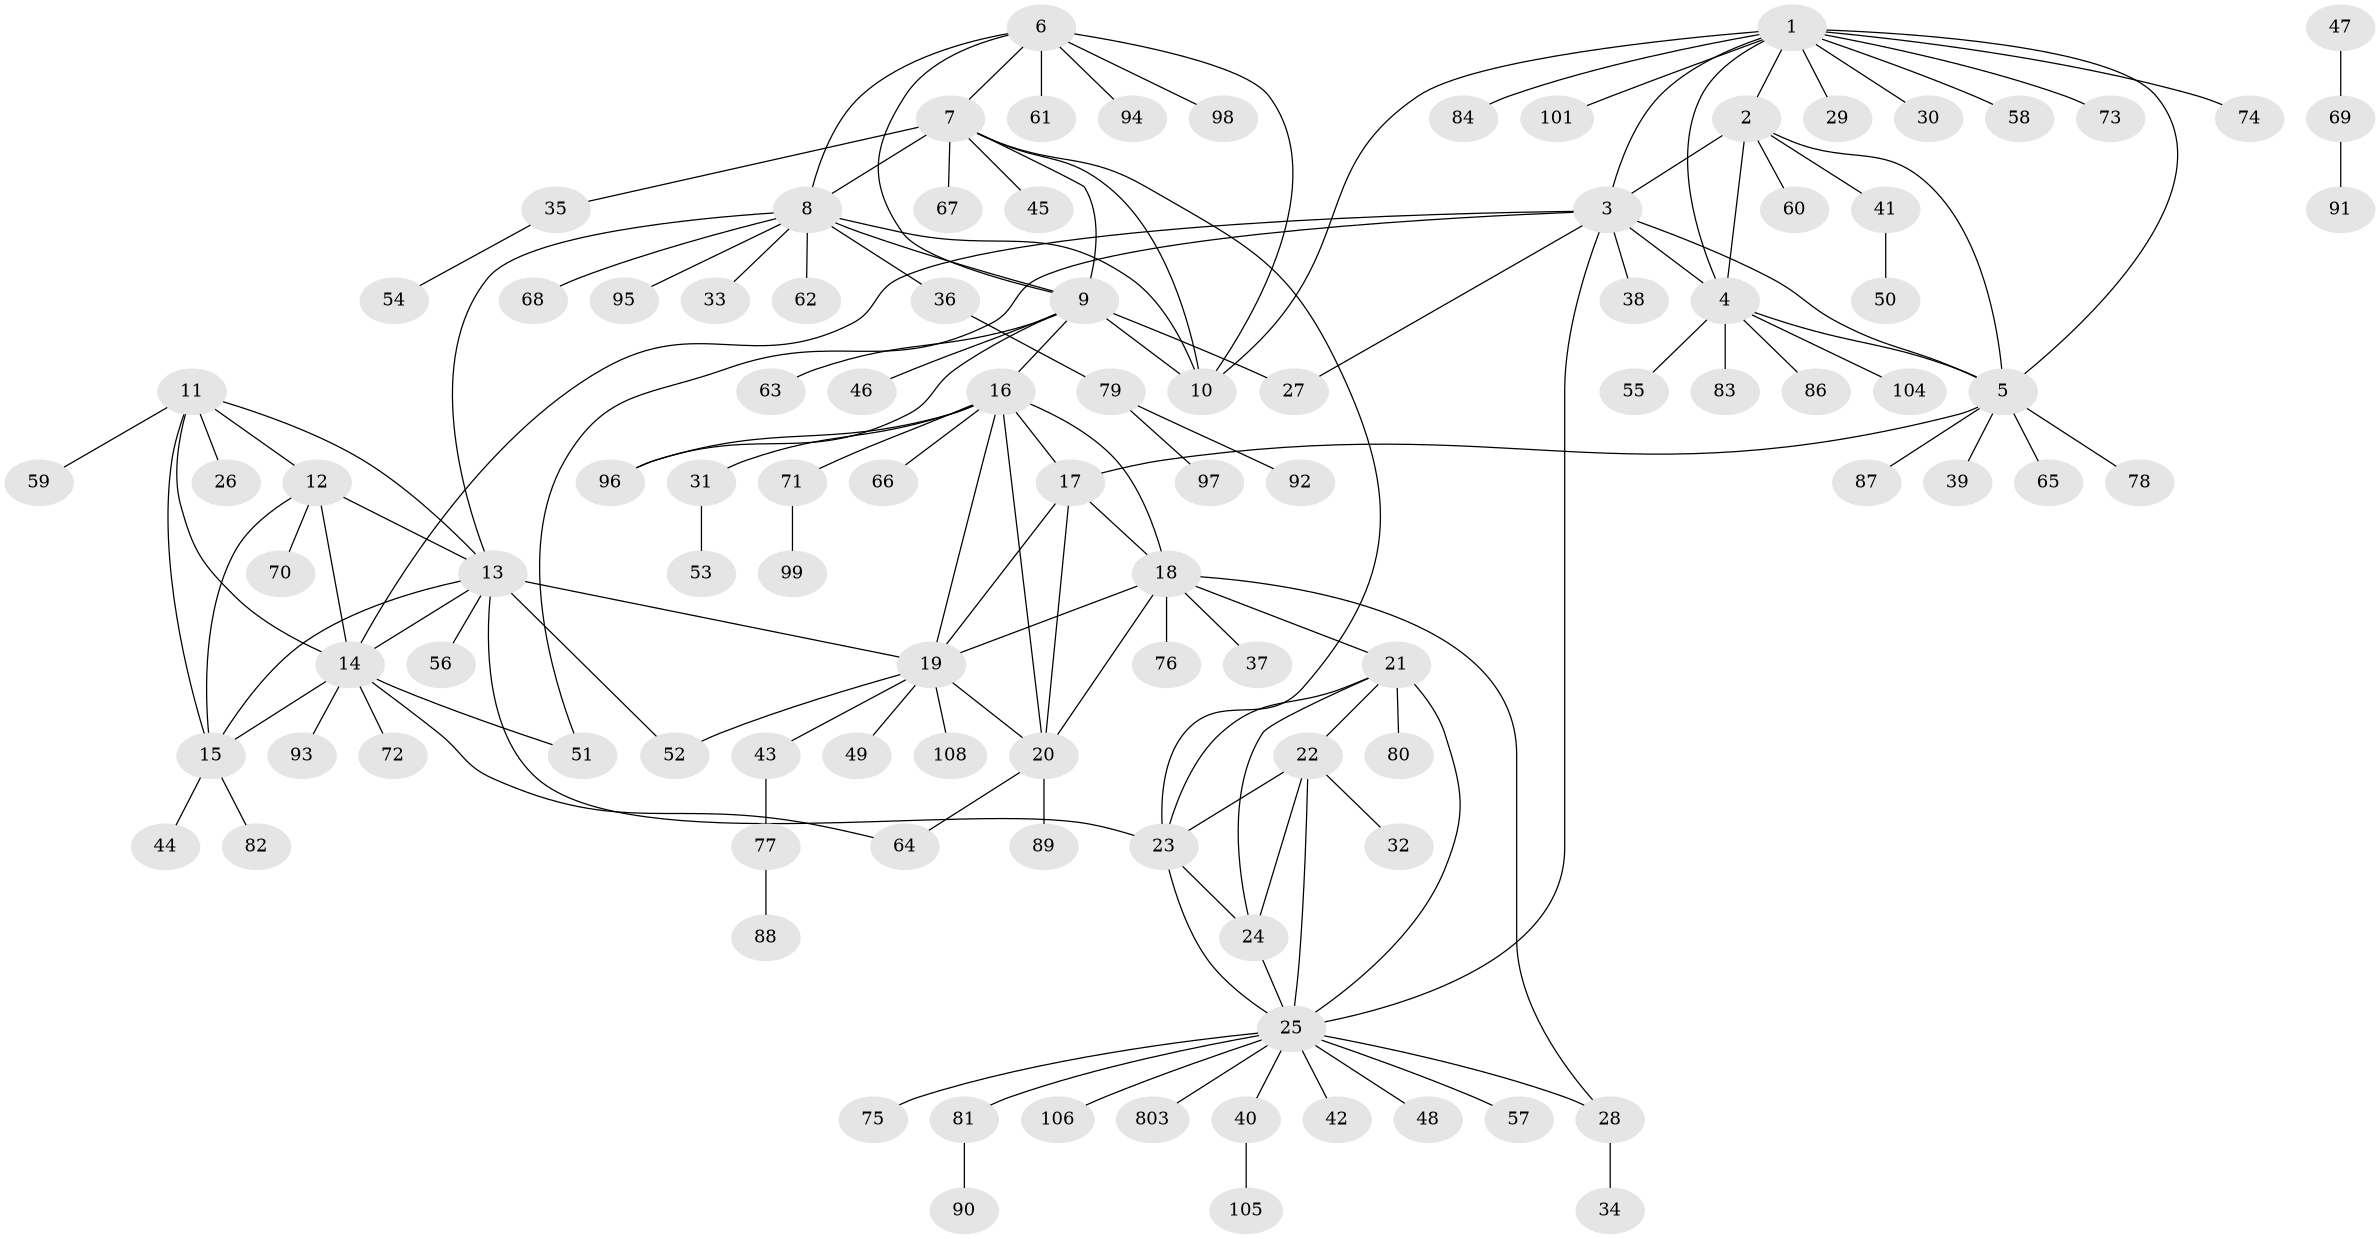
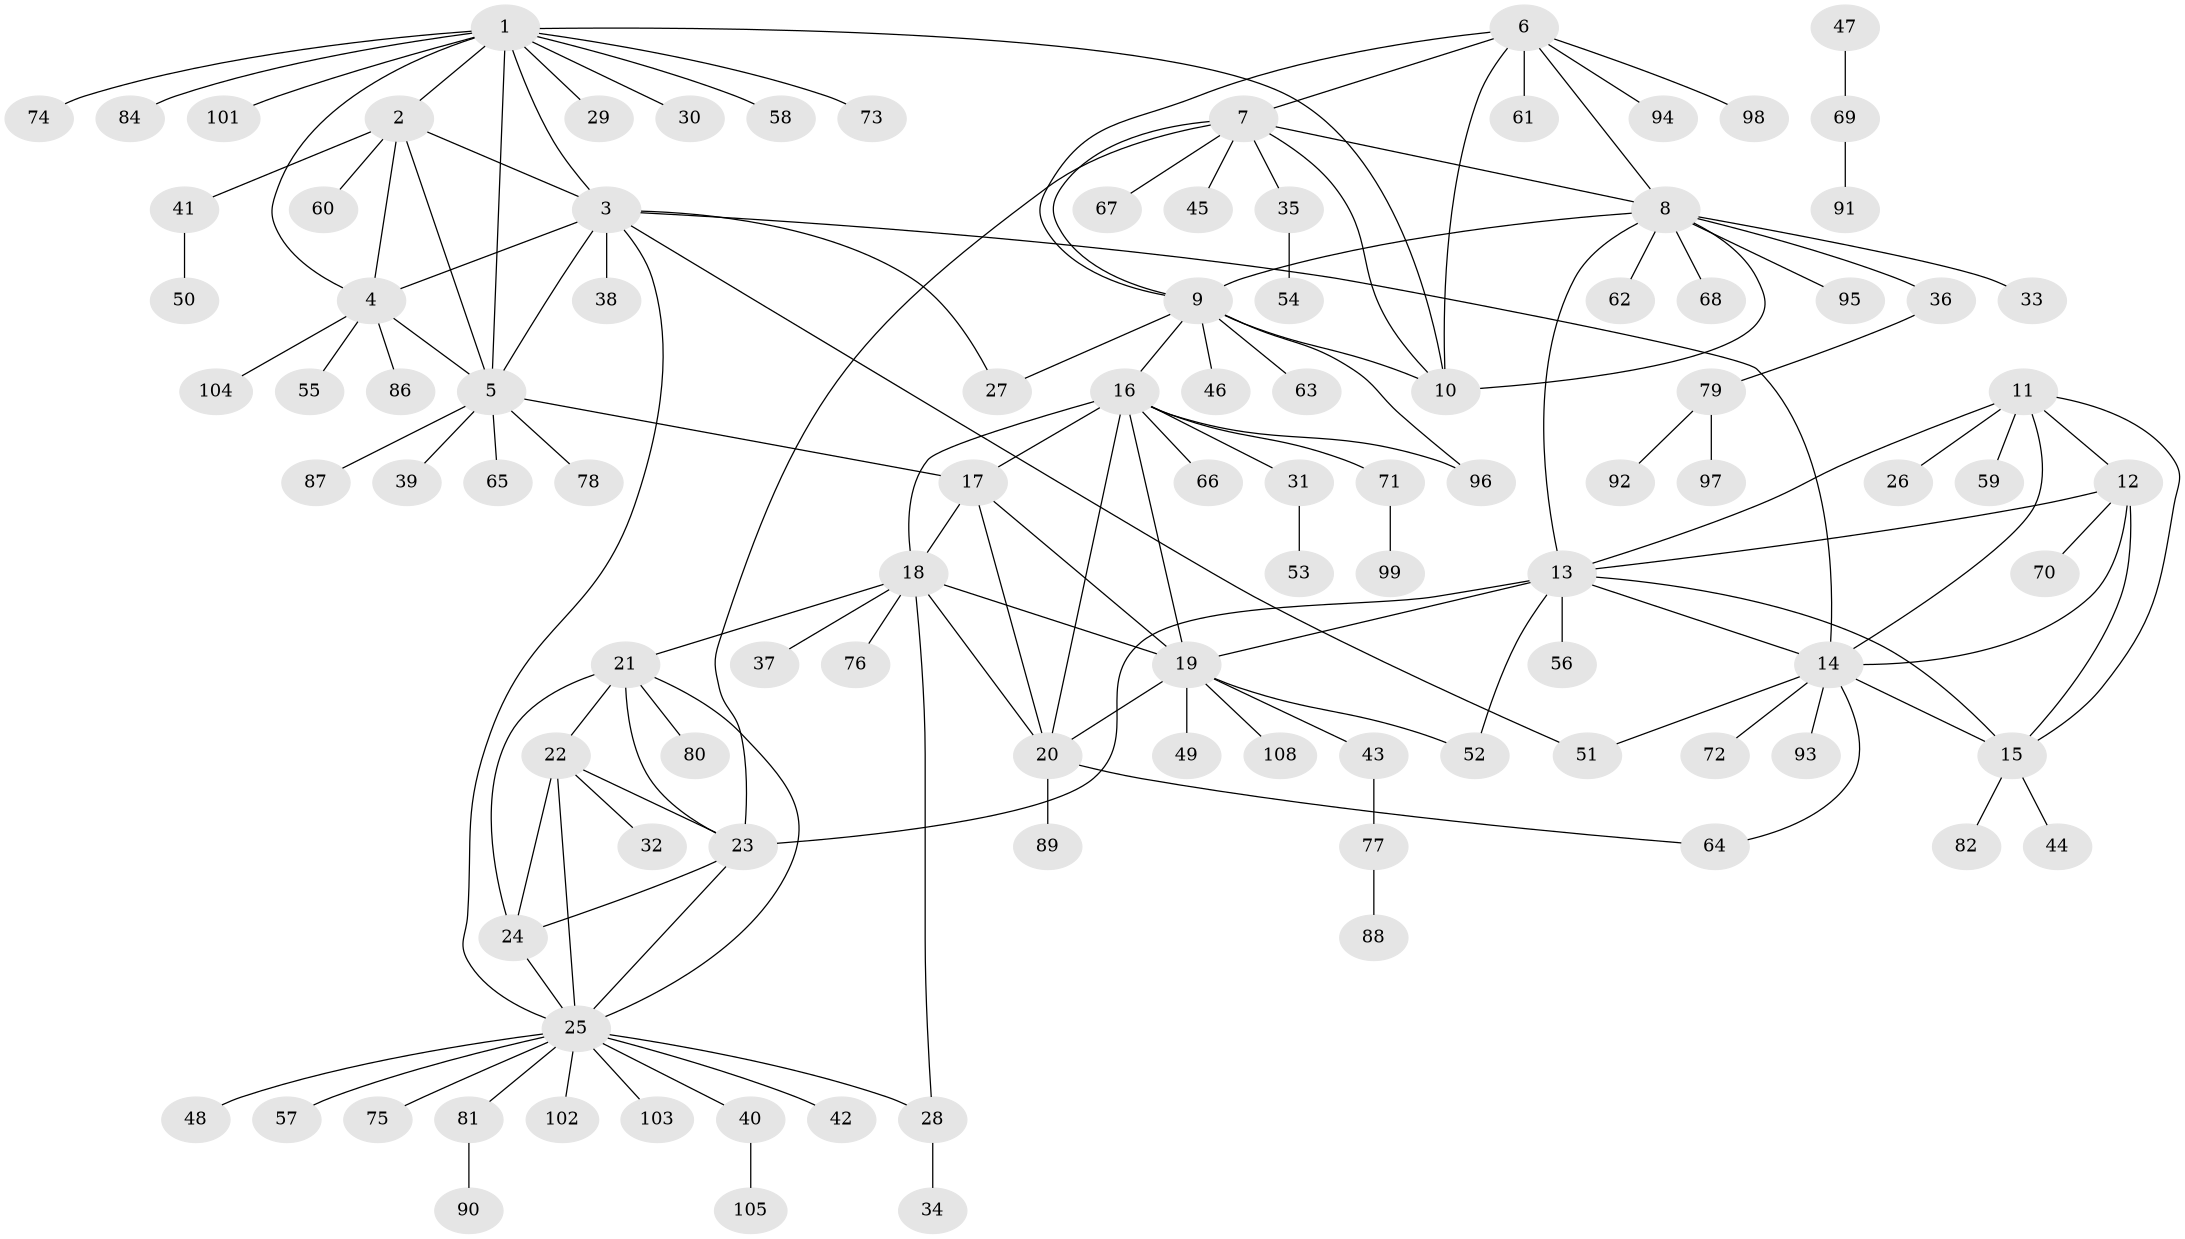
node "83": removed
node "106": label "106" -> "102"
node "803": label "803" -> "103"
